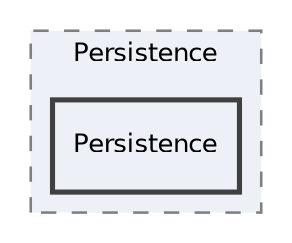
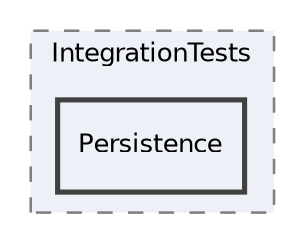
cluster "Persistence": label "Persistence" -> "IntegrationTests"
